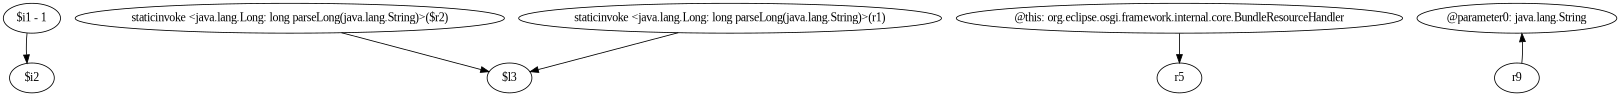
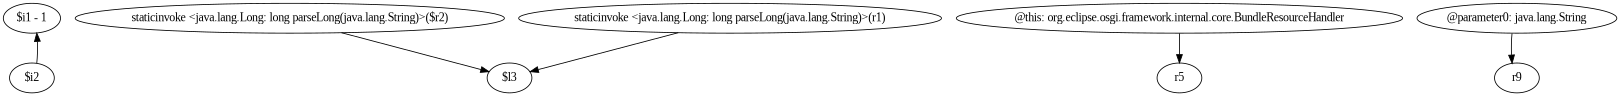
edge "$i1 - 1" -> "$i2": reversed
edge "r9" -> "@parameter0: java.lang.String": reversed
